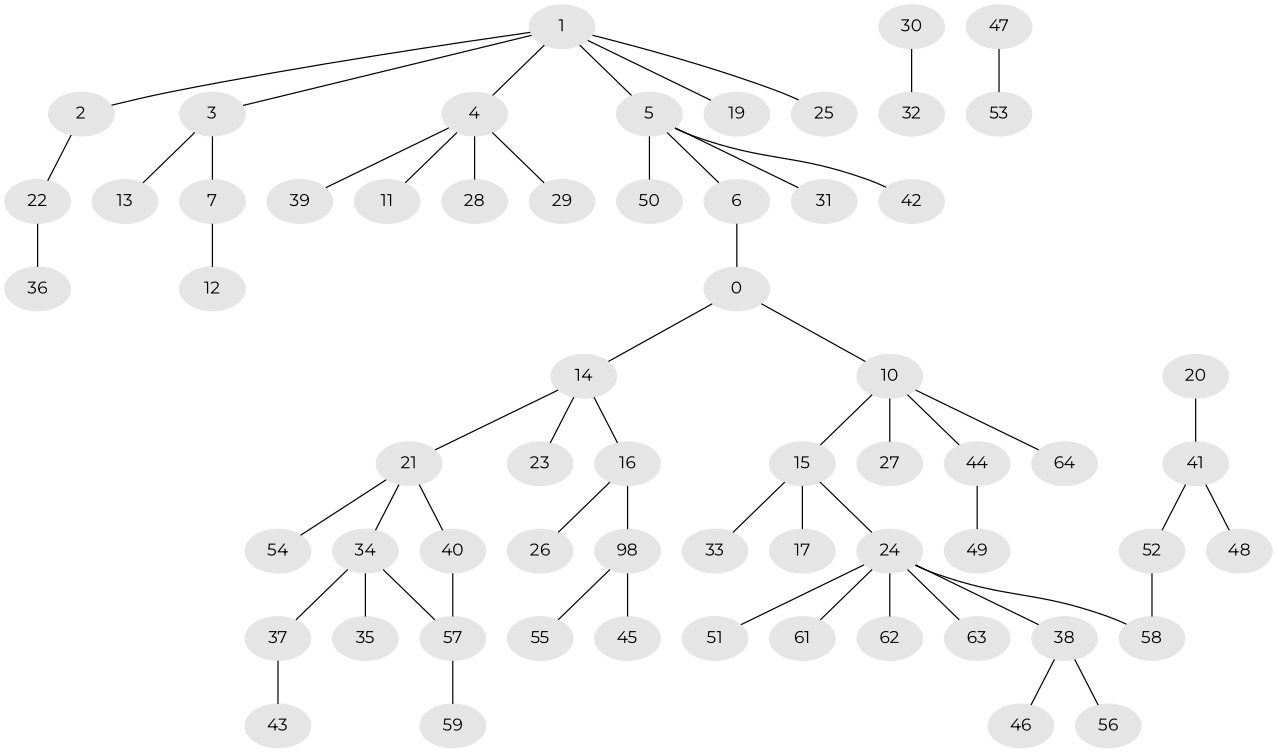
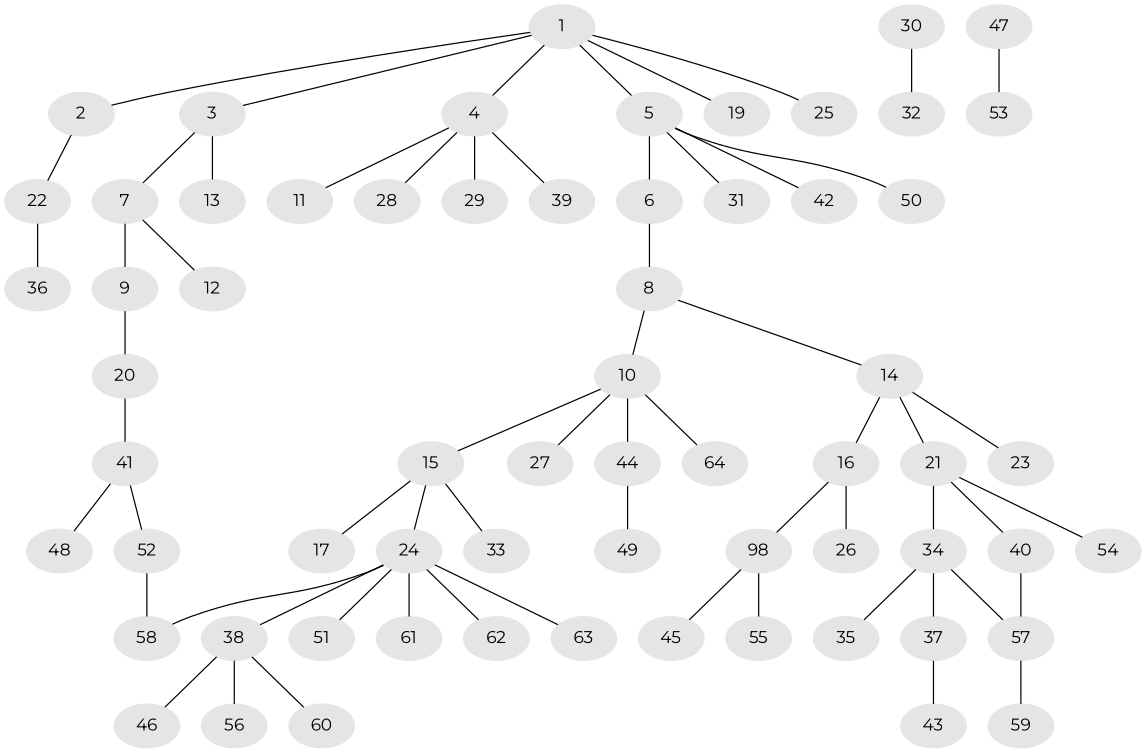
node "9": added
node "0": label "0" -> "8"
node "60": added
